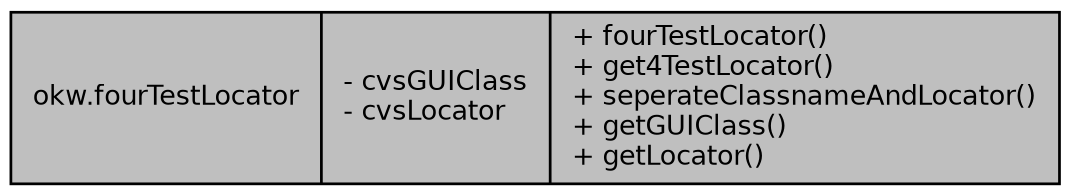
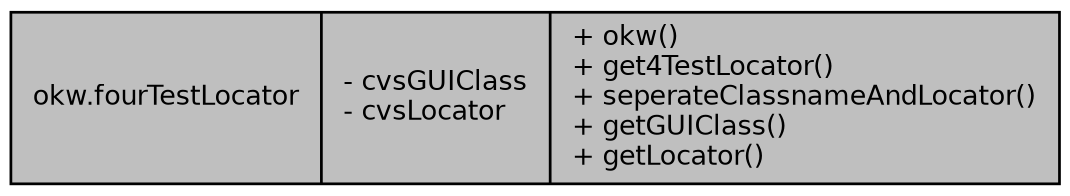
node "okw.fourTestLocator": text "+ fourTestLocator()" -> "+ okw()"
